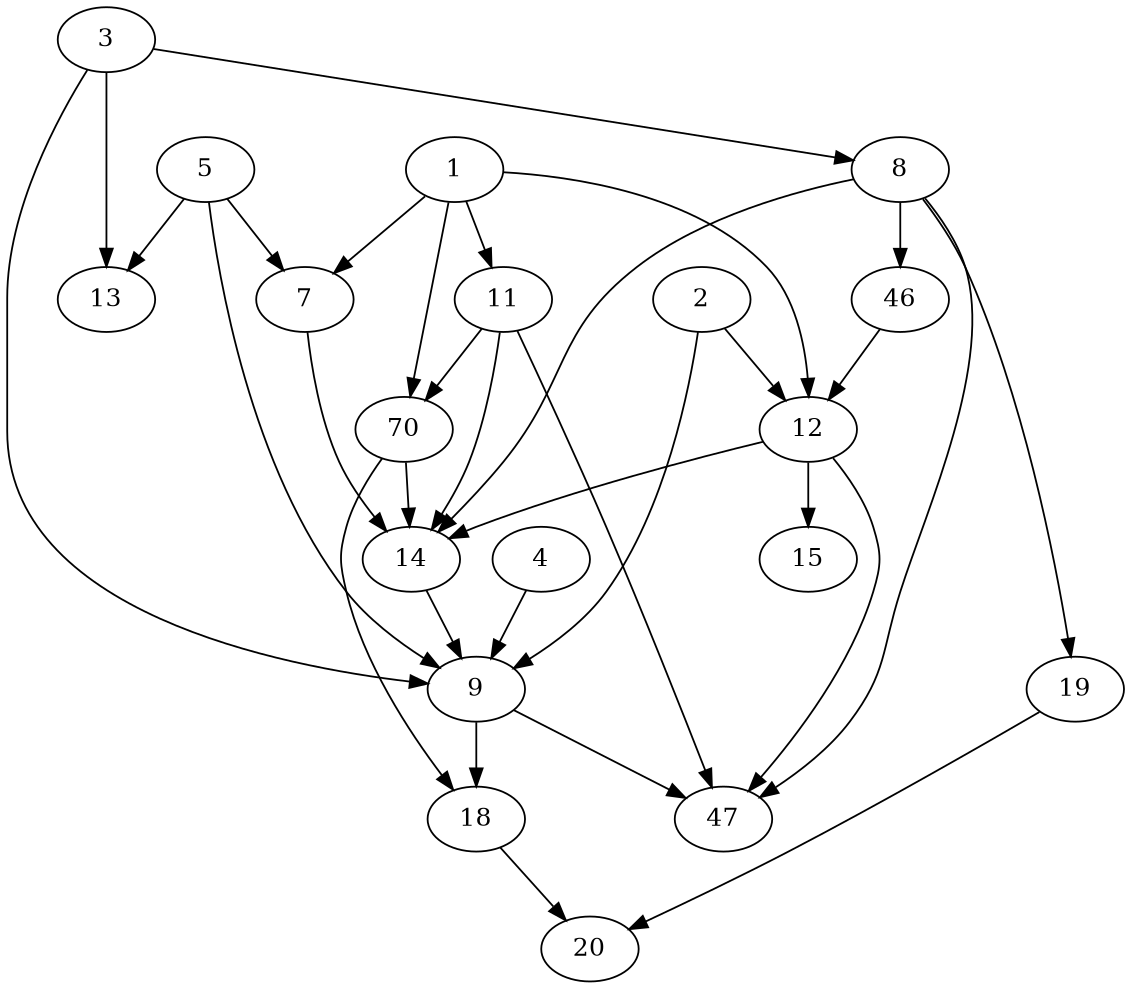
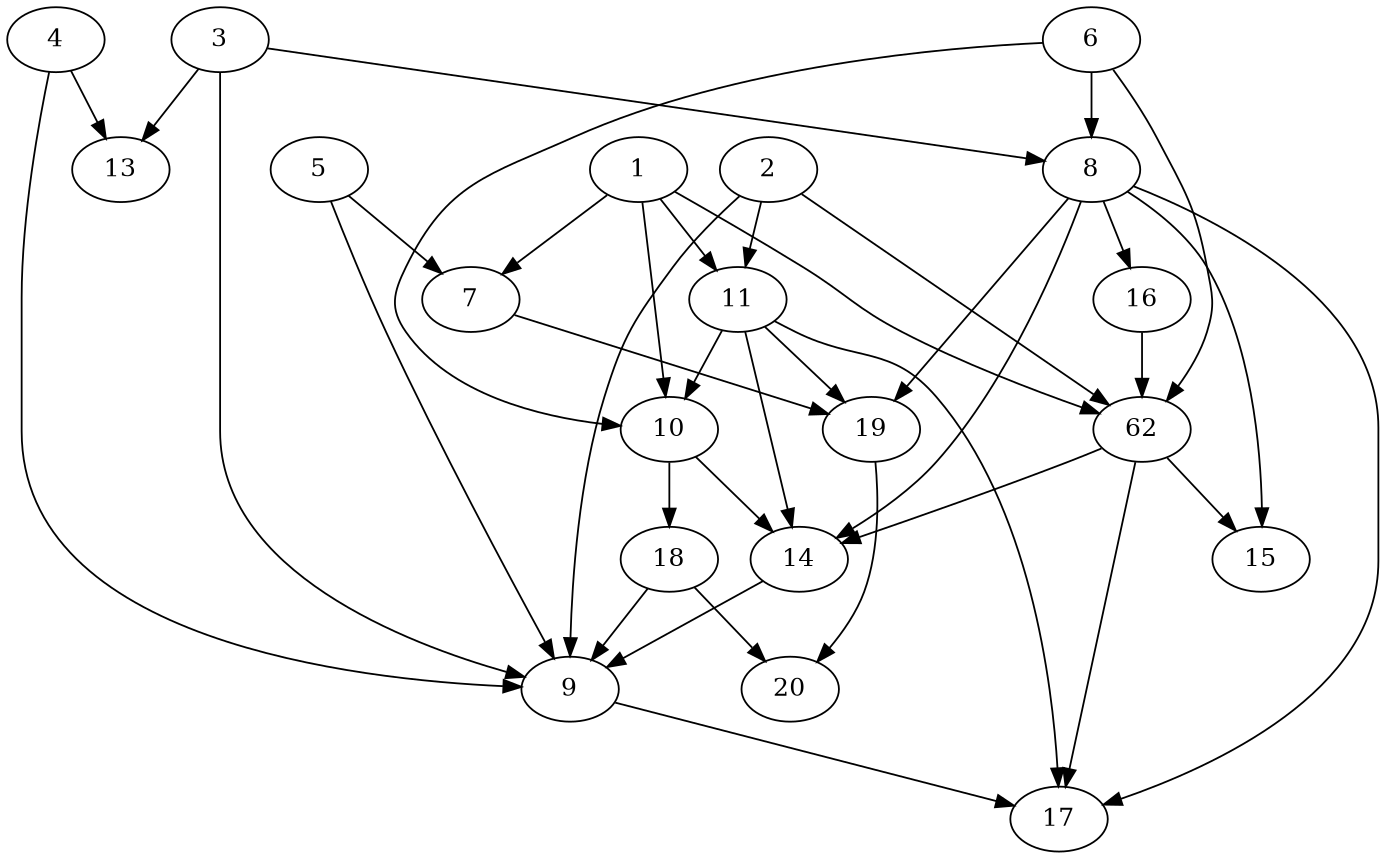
node "6": added
edge "2" -> "11": added
edge "5" -> "13": now "4" -> "13"
node "46": label "46" -> "16"
edge "8" -> "15": added
edge "11" -> "19": added
node "70": label "70" -> "10"
node "12": label "12" -> "62"
edge "7" -> "14": now "7" -> "19"
edge "9" -> "18": reversed
node "47": label "47" -> "17"
